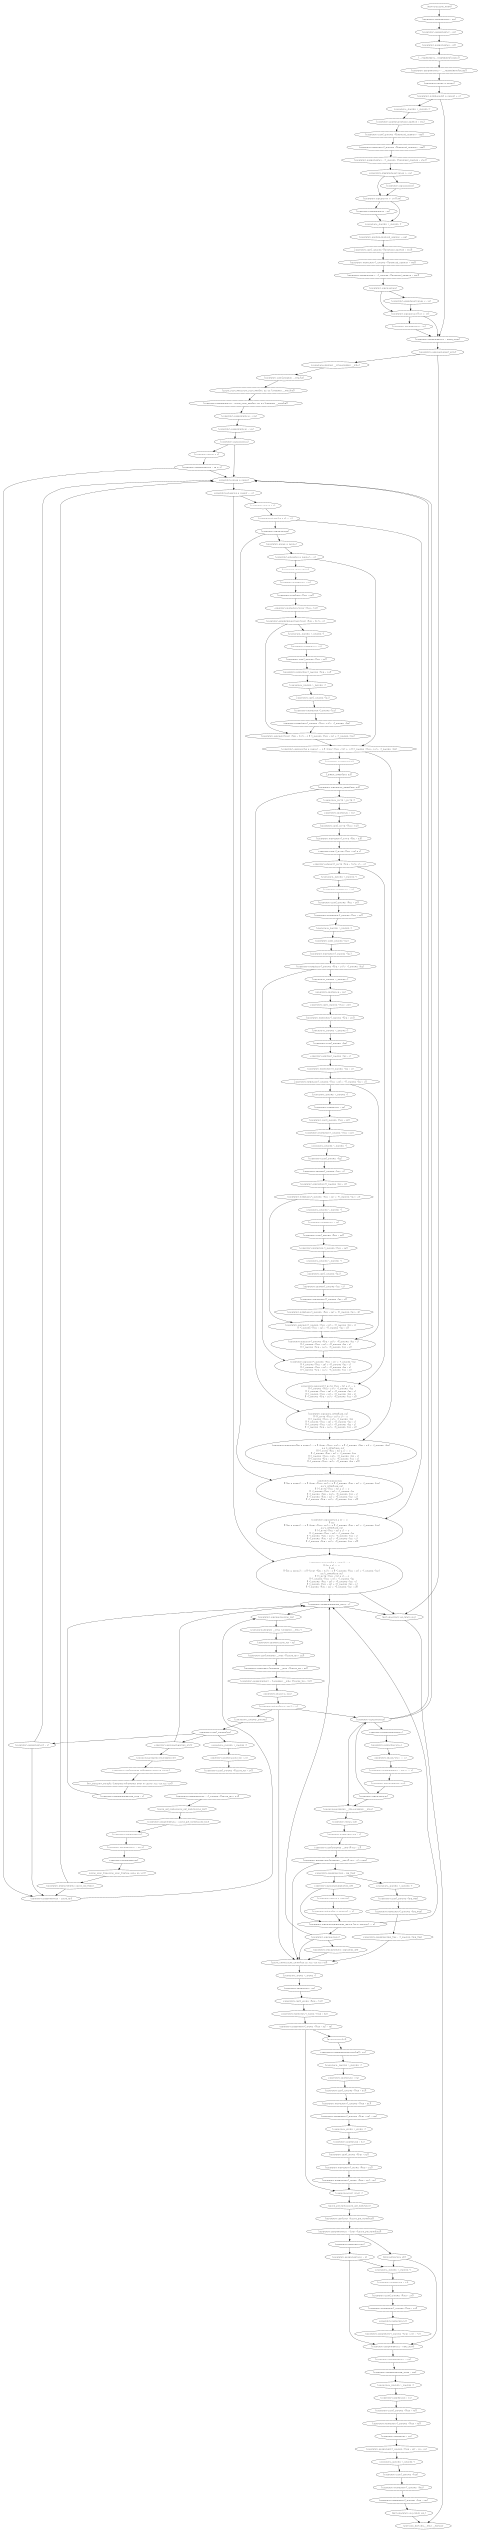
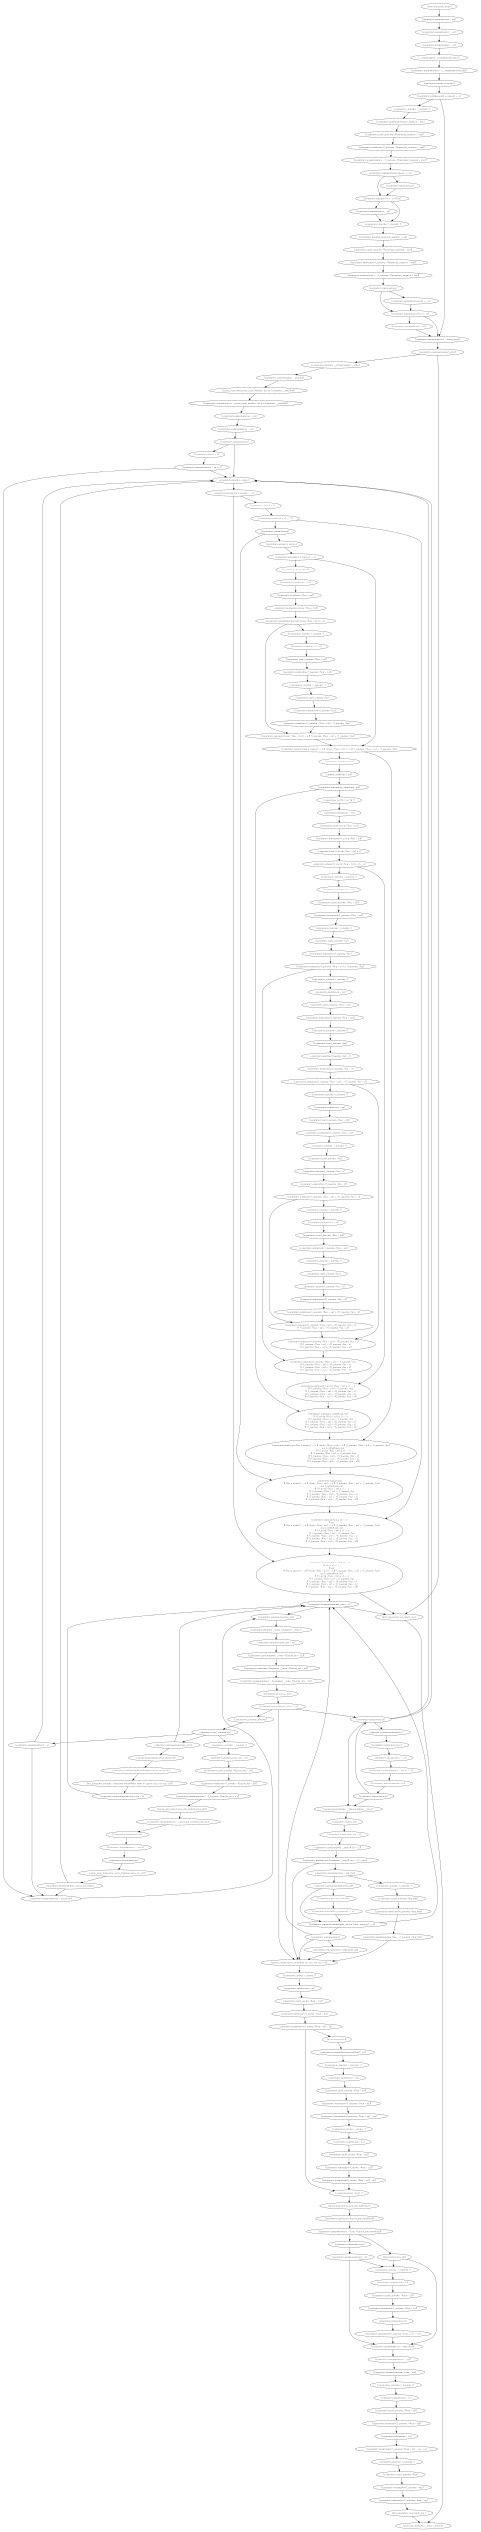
node "(<operator>.indirection,*(_OWORD *)(cache_tail + 24))": added
